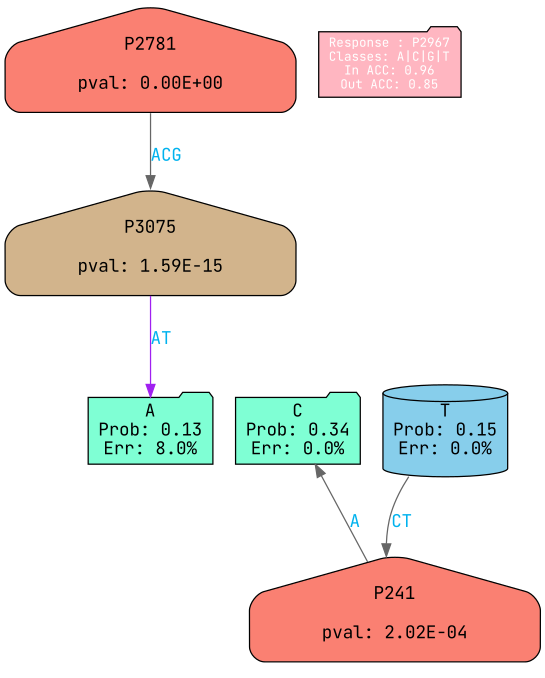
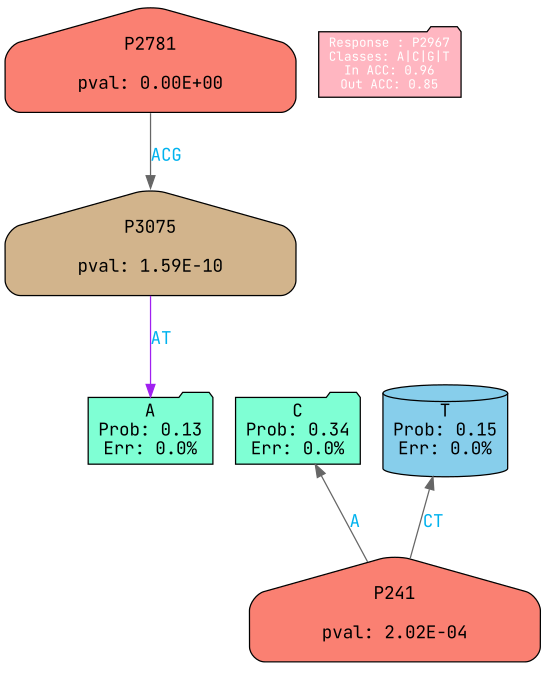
node "P3075 pval: 1.59E-15": label "P3075 pval: 1.59E-15" -> "P3075 pval: 1.59E-10"
node "A Prob: 0.13 Err: 8.0%": label "A Prob: 0.13 Err: 8.0%" -> "A Prob: 0.13 Err: 0.0%"
edge "T Prob: 0.15 Err: 0.0%" -> "P241 pval: 2.02E-04": reversed
